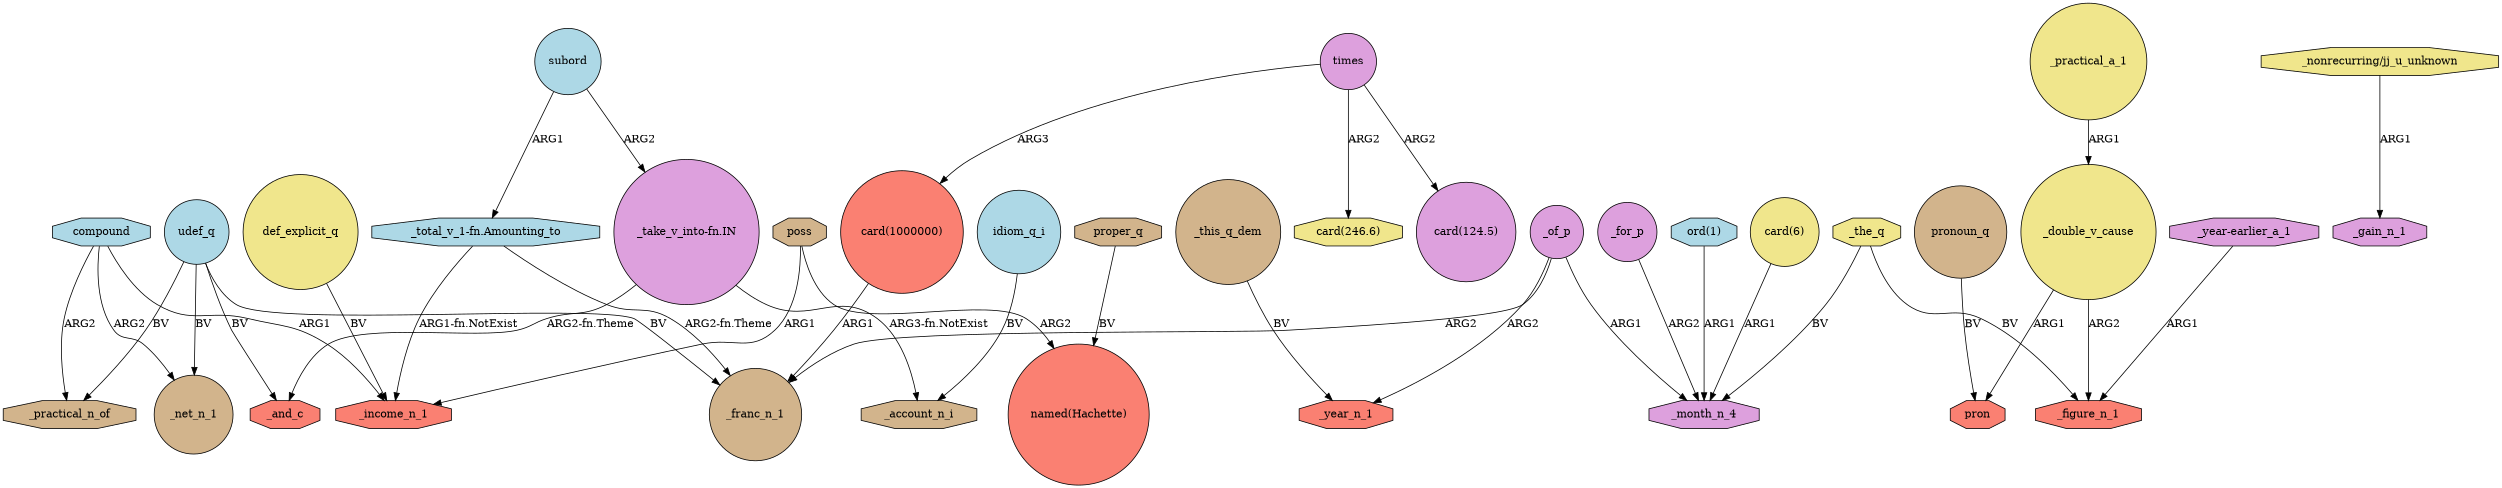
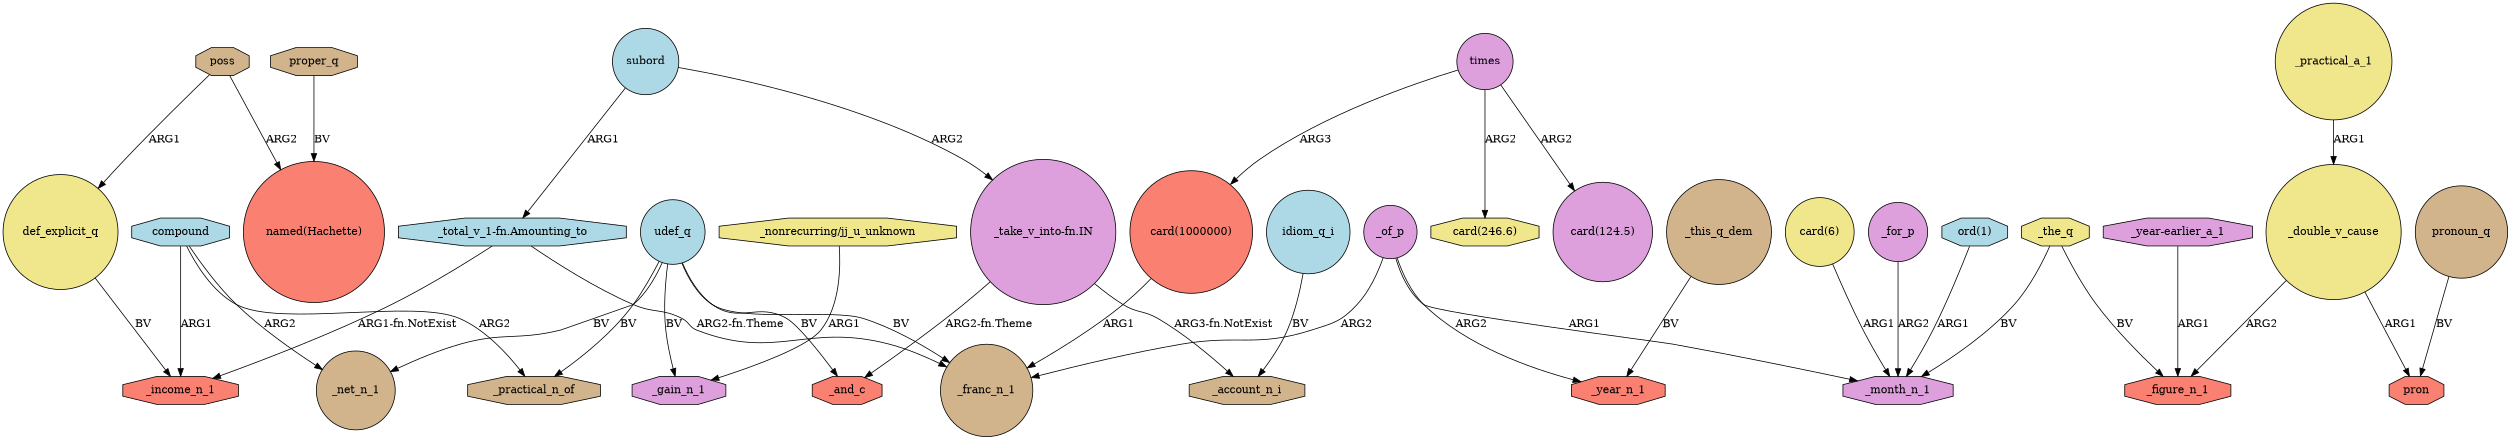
edge "udef_q" -> "_gain_n_1": added, label "BV"
edge "poss" -> "_income_n_1": now "poss" -> "def_explicit_q"
node "_month_n_4": label "_month_n_4" -> "_month_n_1"
